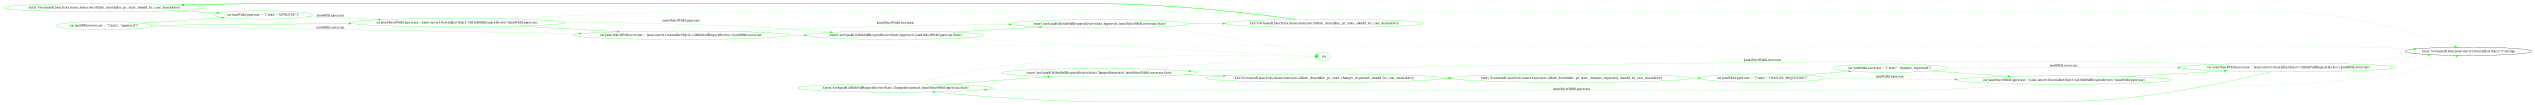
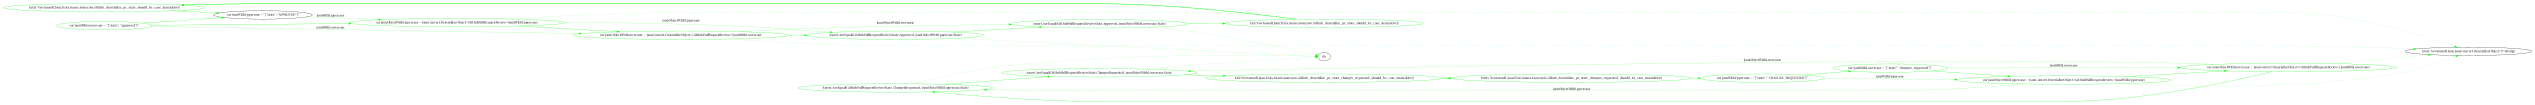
node "var jsonWithUppercase = ''{''state'': ''APPROVED''}''": color green -> black
node "d9": color green -> black
